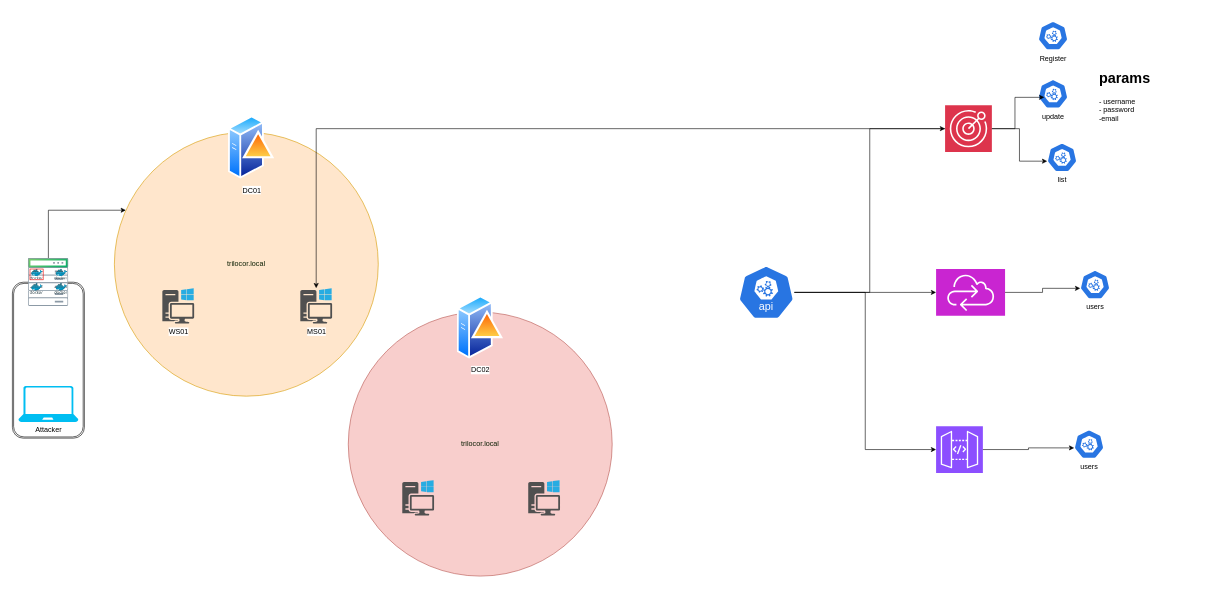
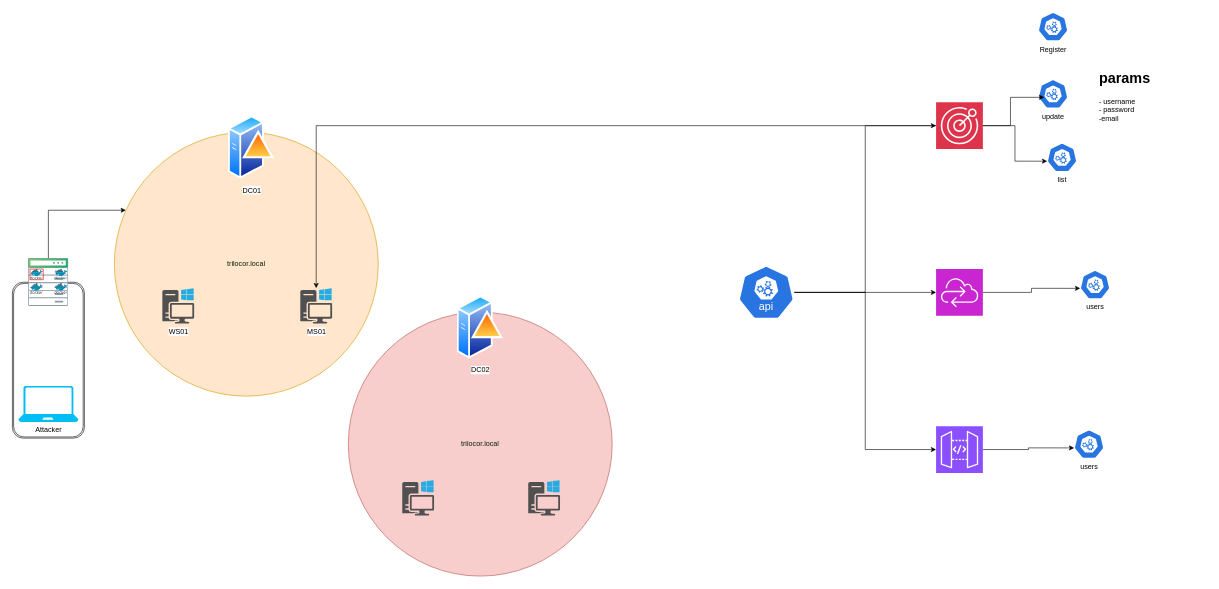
node "Register": moved (1053, 36) -> (1053, 27)
node "AUTH": moved (969, 129) -> (960, 126)
node "ADMIN": size 69x47 -> 47x47
